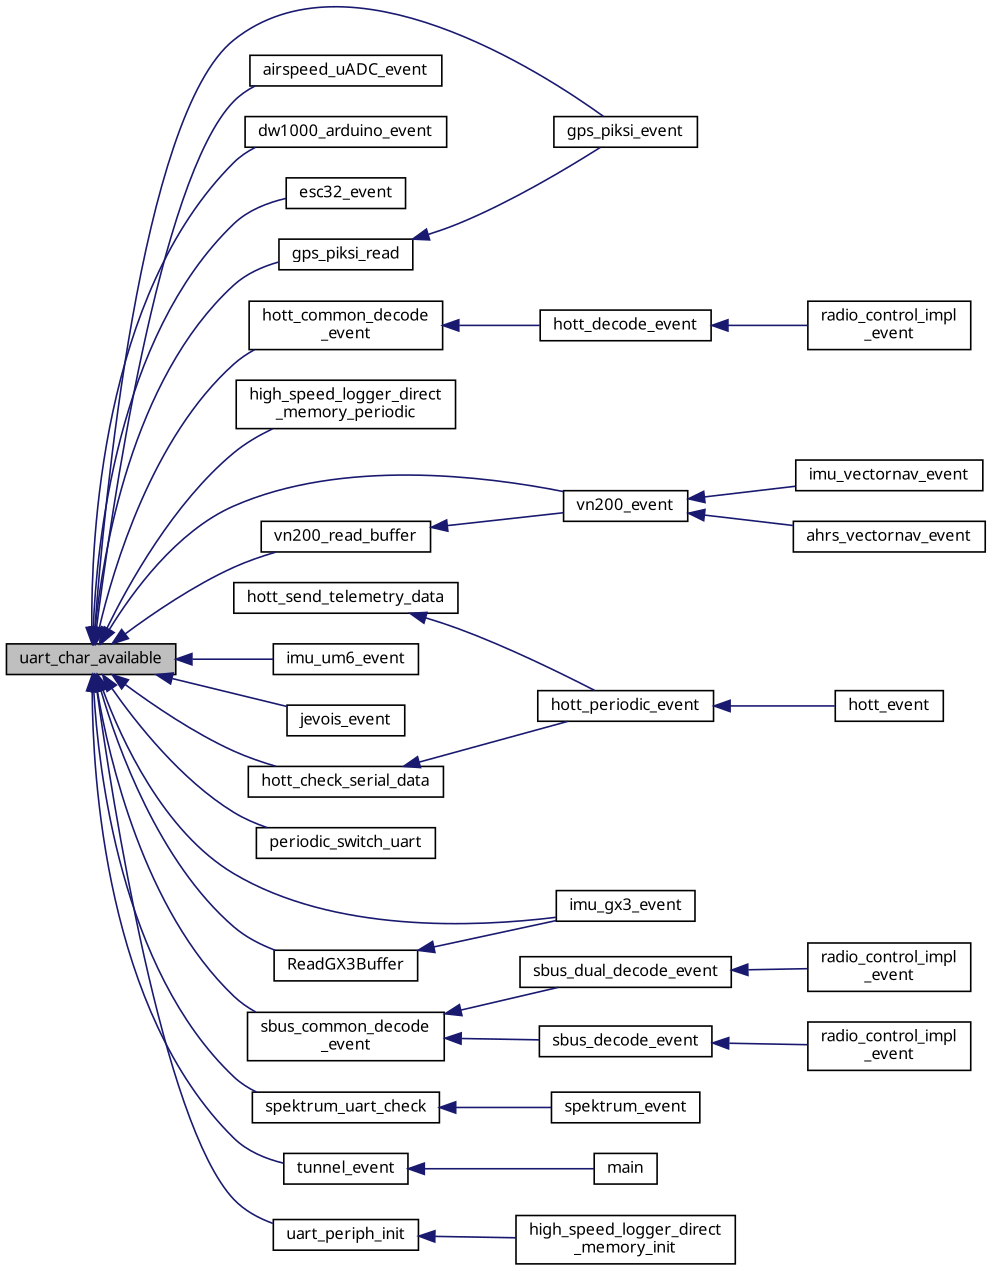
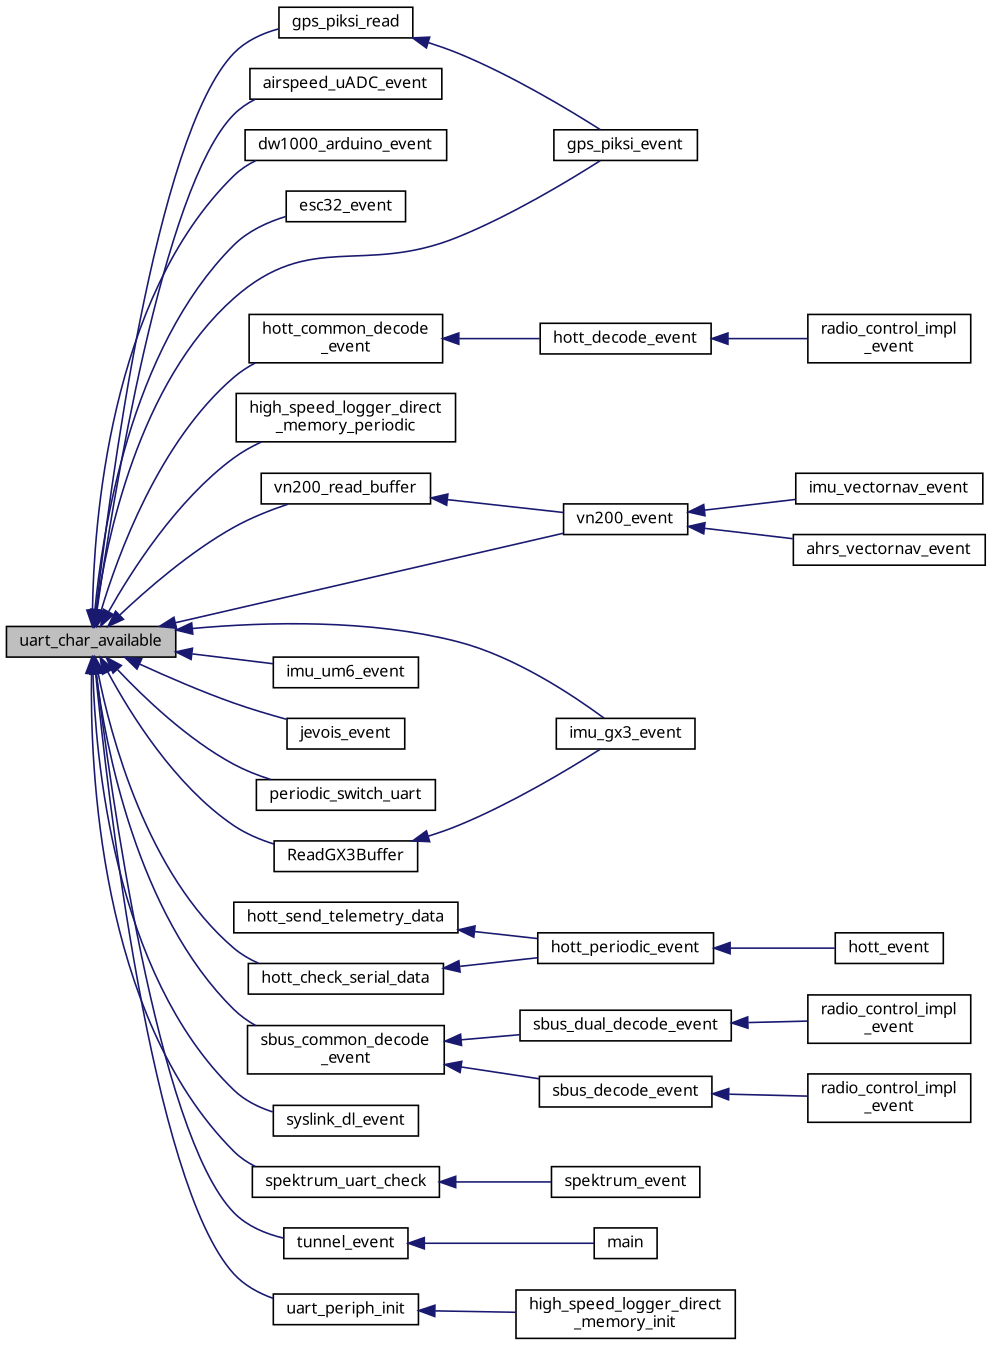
node "syslink_dl_event": added
